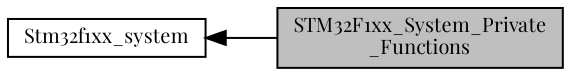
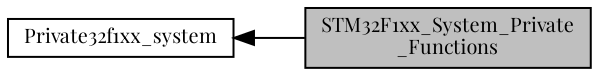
node "Stm32f1xx_system": label "Stm32f1xx_system" -> "Private32f1xx_system"
